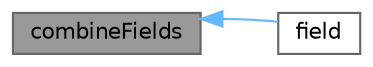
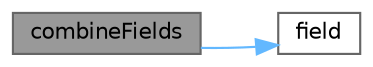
edge "field" -> "combineFields": reversed
